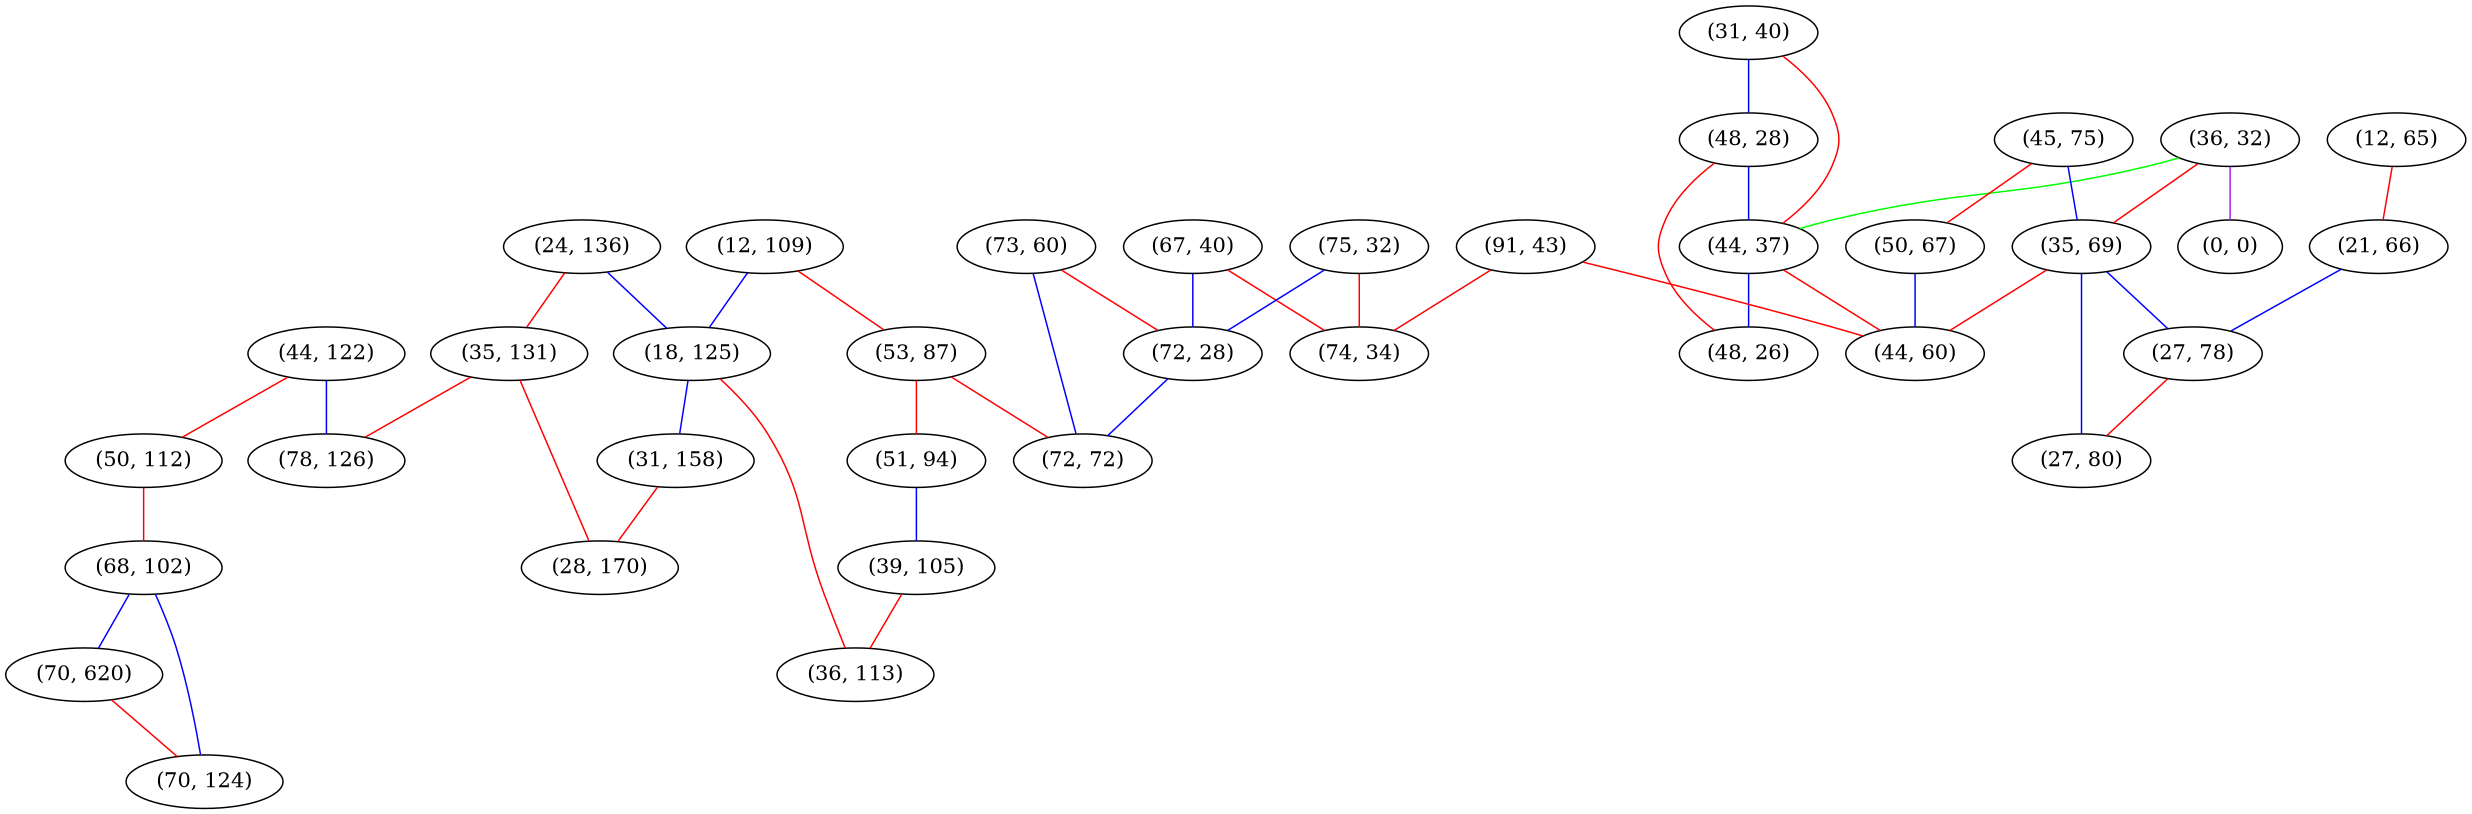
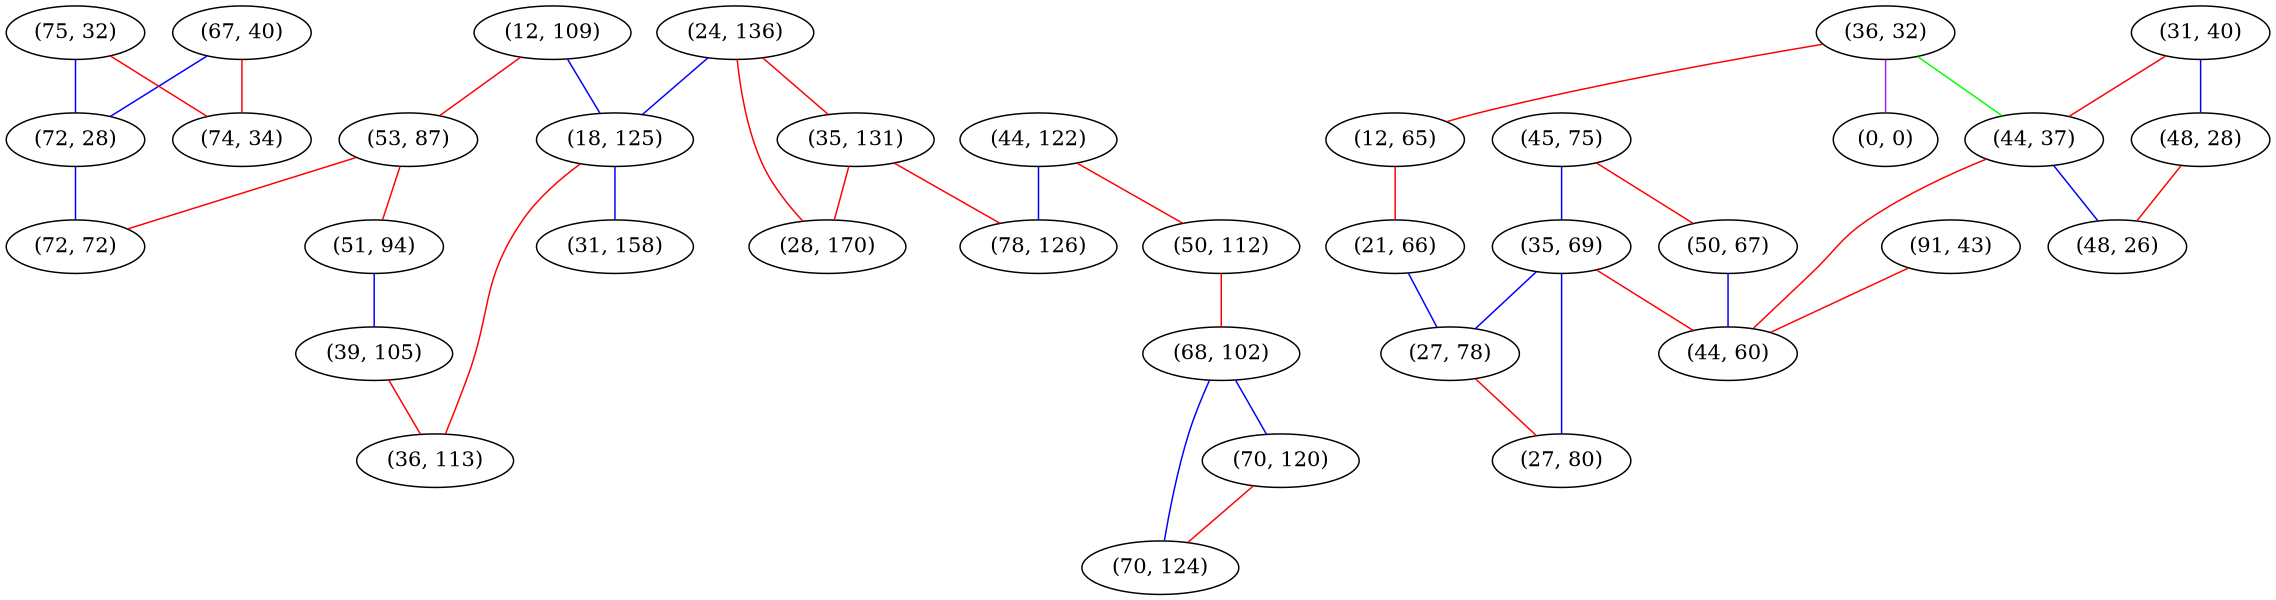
edge "(48, 28)" -- "(44, 37)": removed
edge "(36, 32)" -- "(35, 69)": now "(36, 32)" -- "(12, 65)"
node "(73, 60)": removed
edge "(91, 43)" -- "(74, 34)": removed
edge "(31, 158)" -- "(28, 170)": now "(24, 136)" -- "(28, 170)"
node "(70, 620)": label "(70, 620)" -> "(70, 120)"
